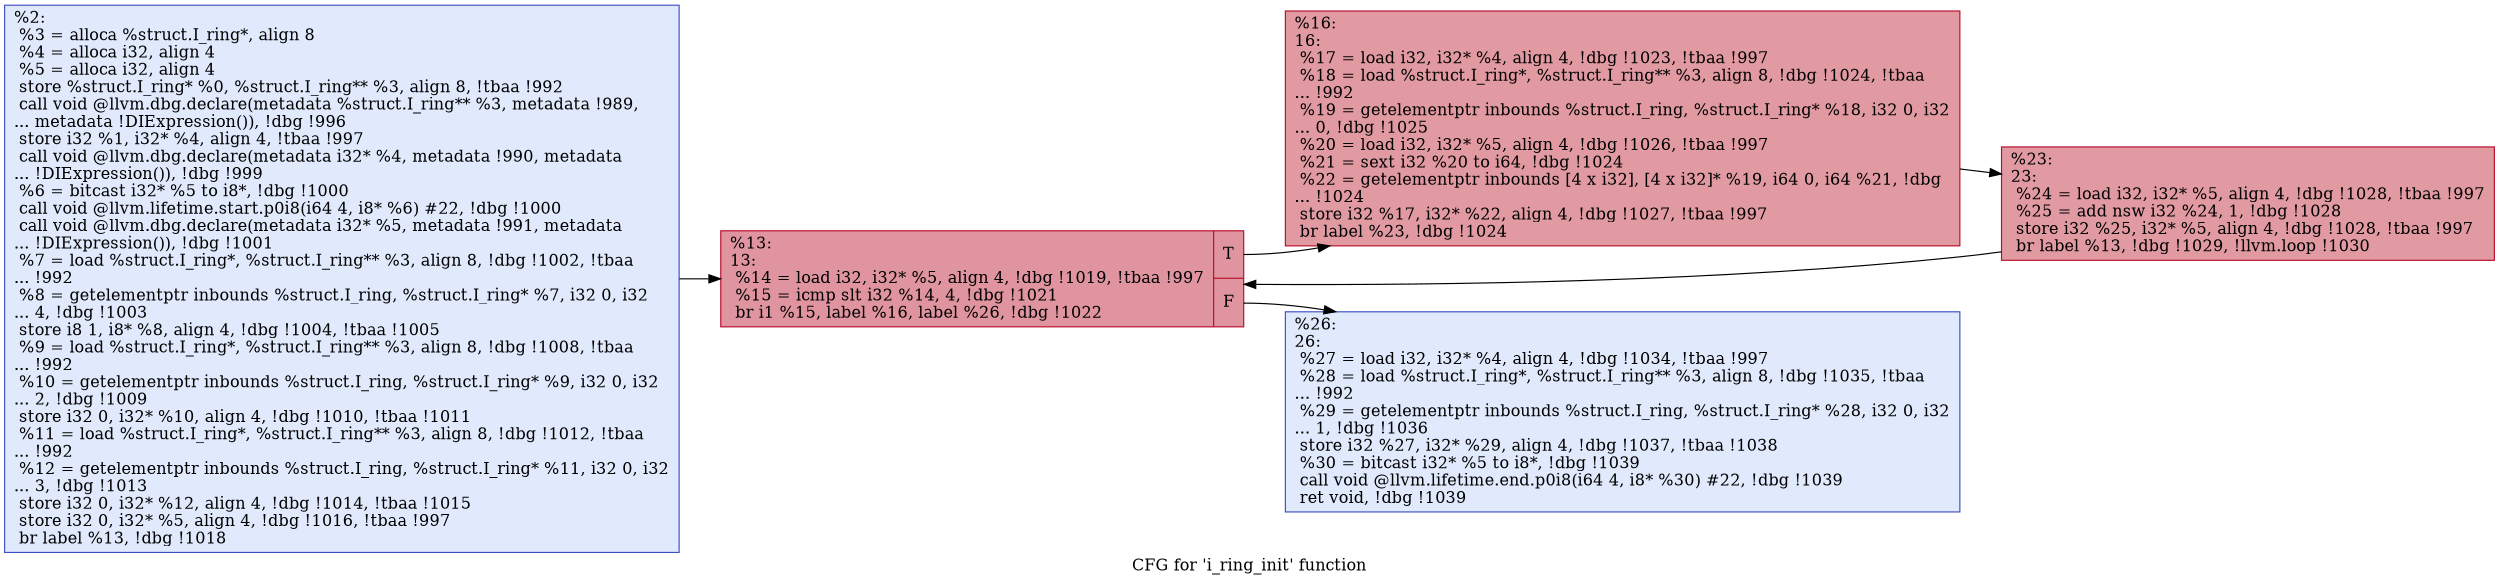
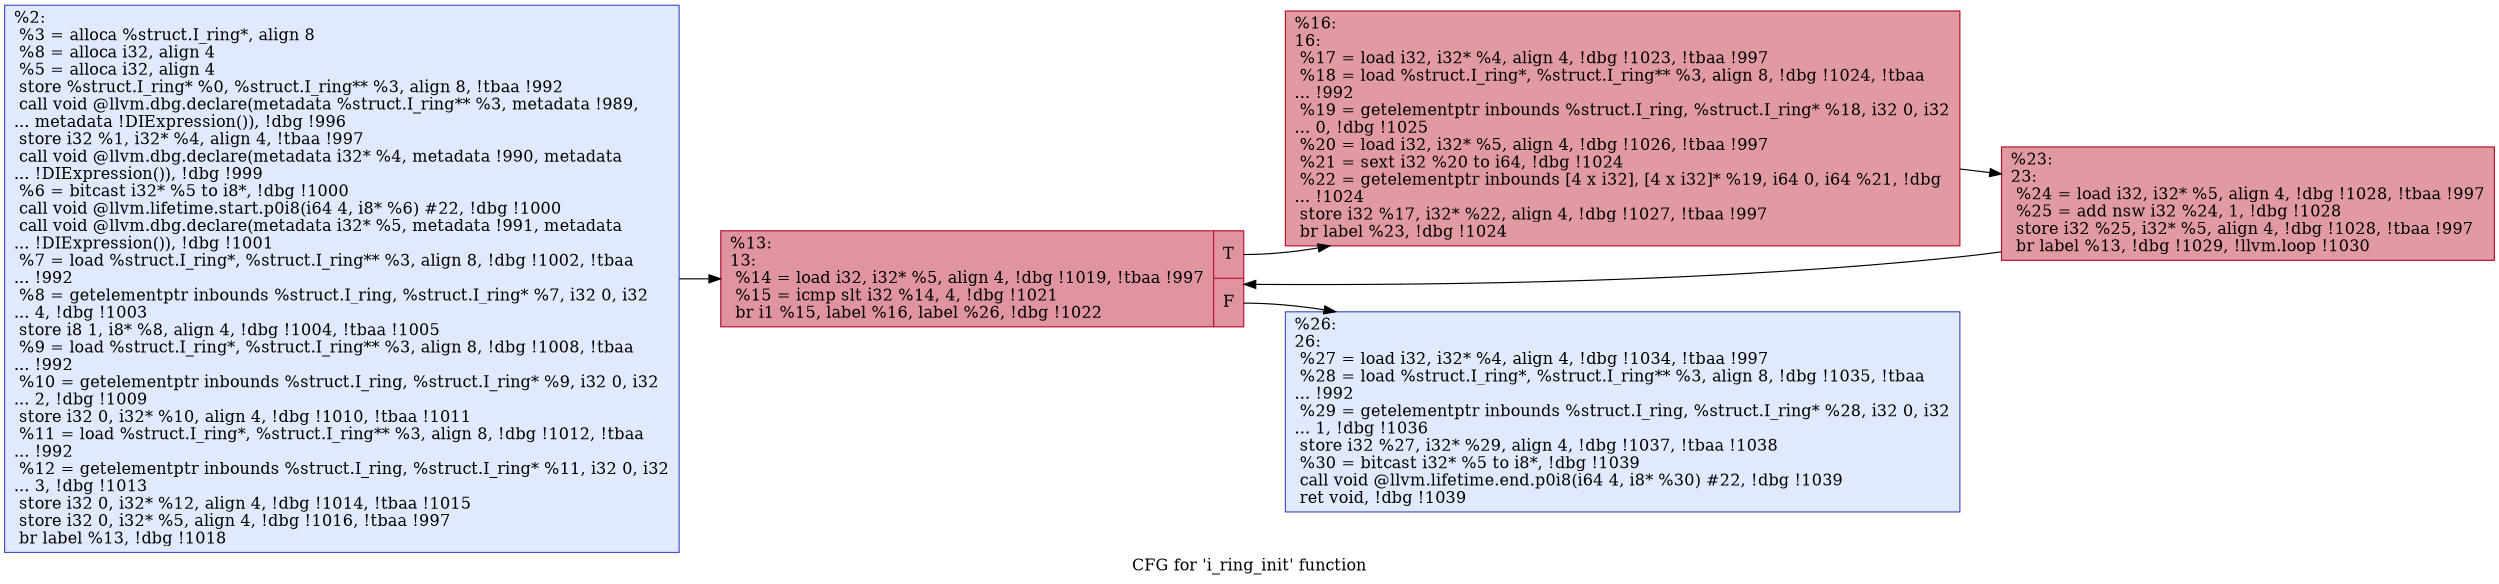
node "%2:": text "%4 = alloca i32, align 4" -> "%8 = alloca i32, align 4"
